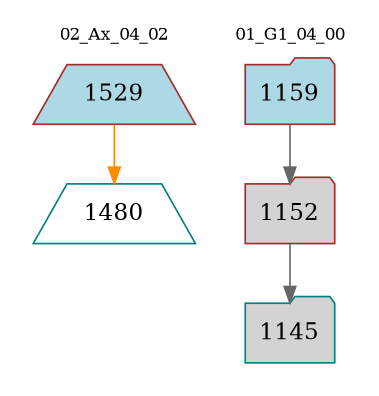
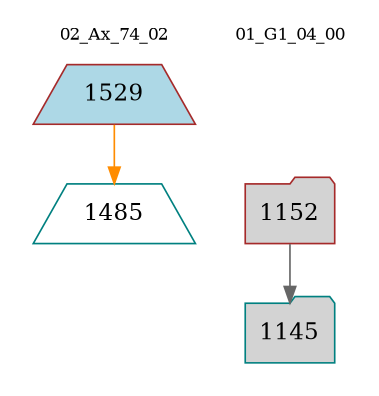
cluster "02_Ax_04_02": label "02_Ax_04_02" -> "02_Ax_74_02"
node "1159": removed
node "1480": label "1480" -> "1485"
